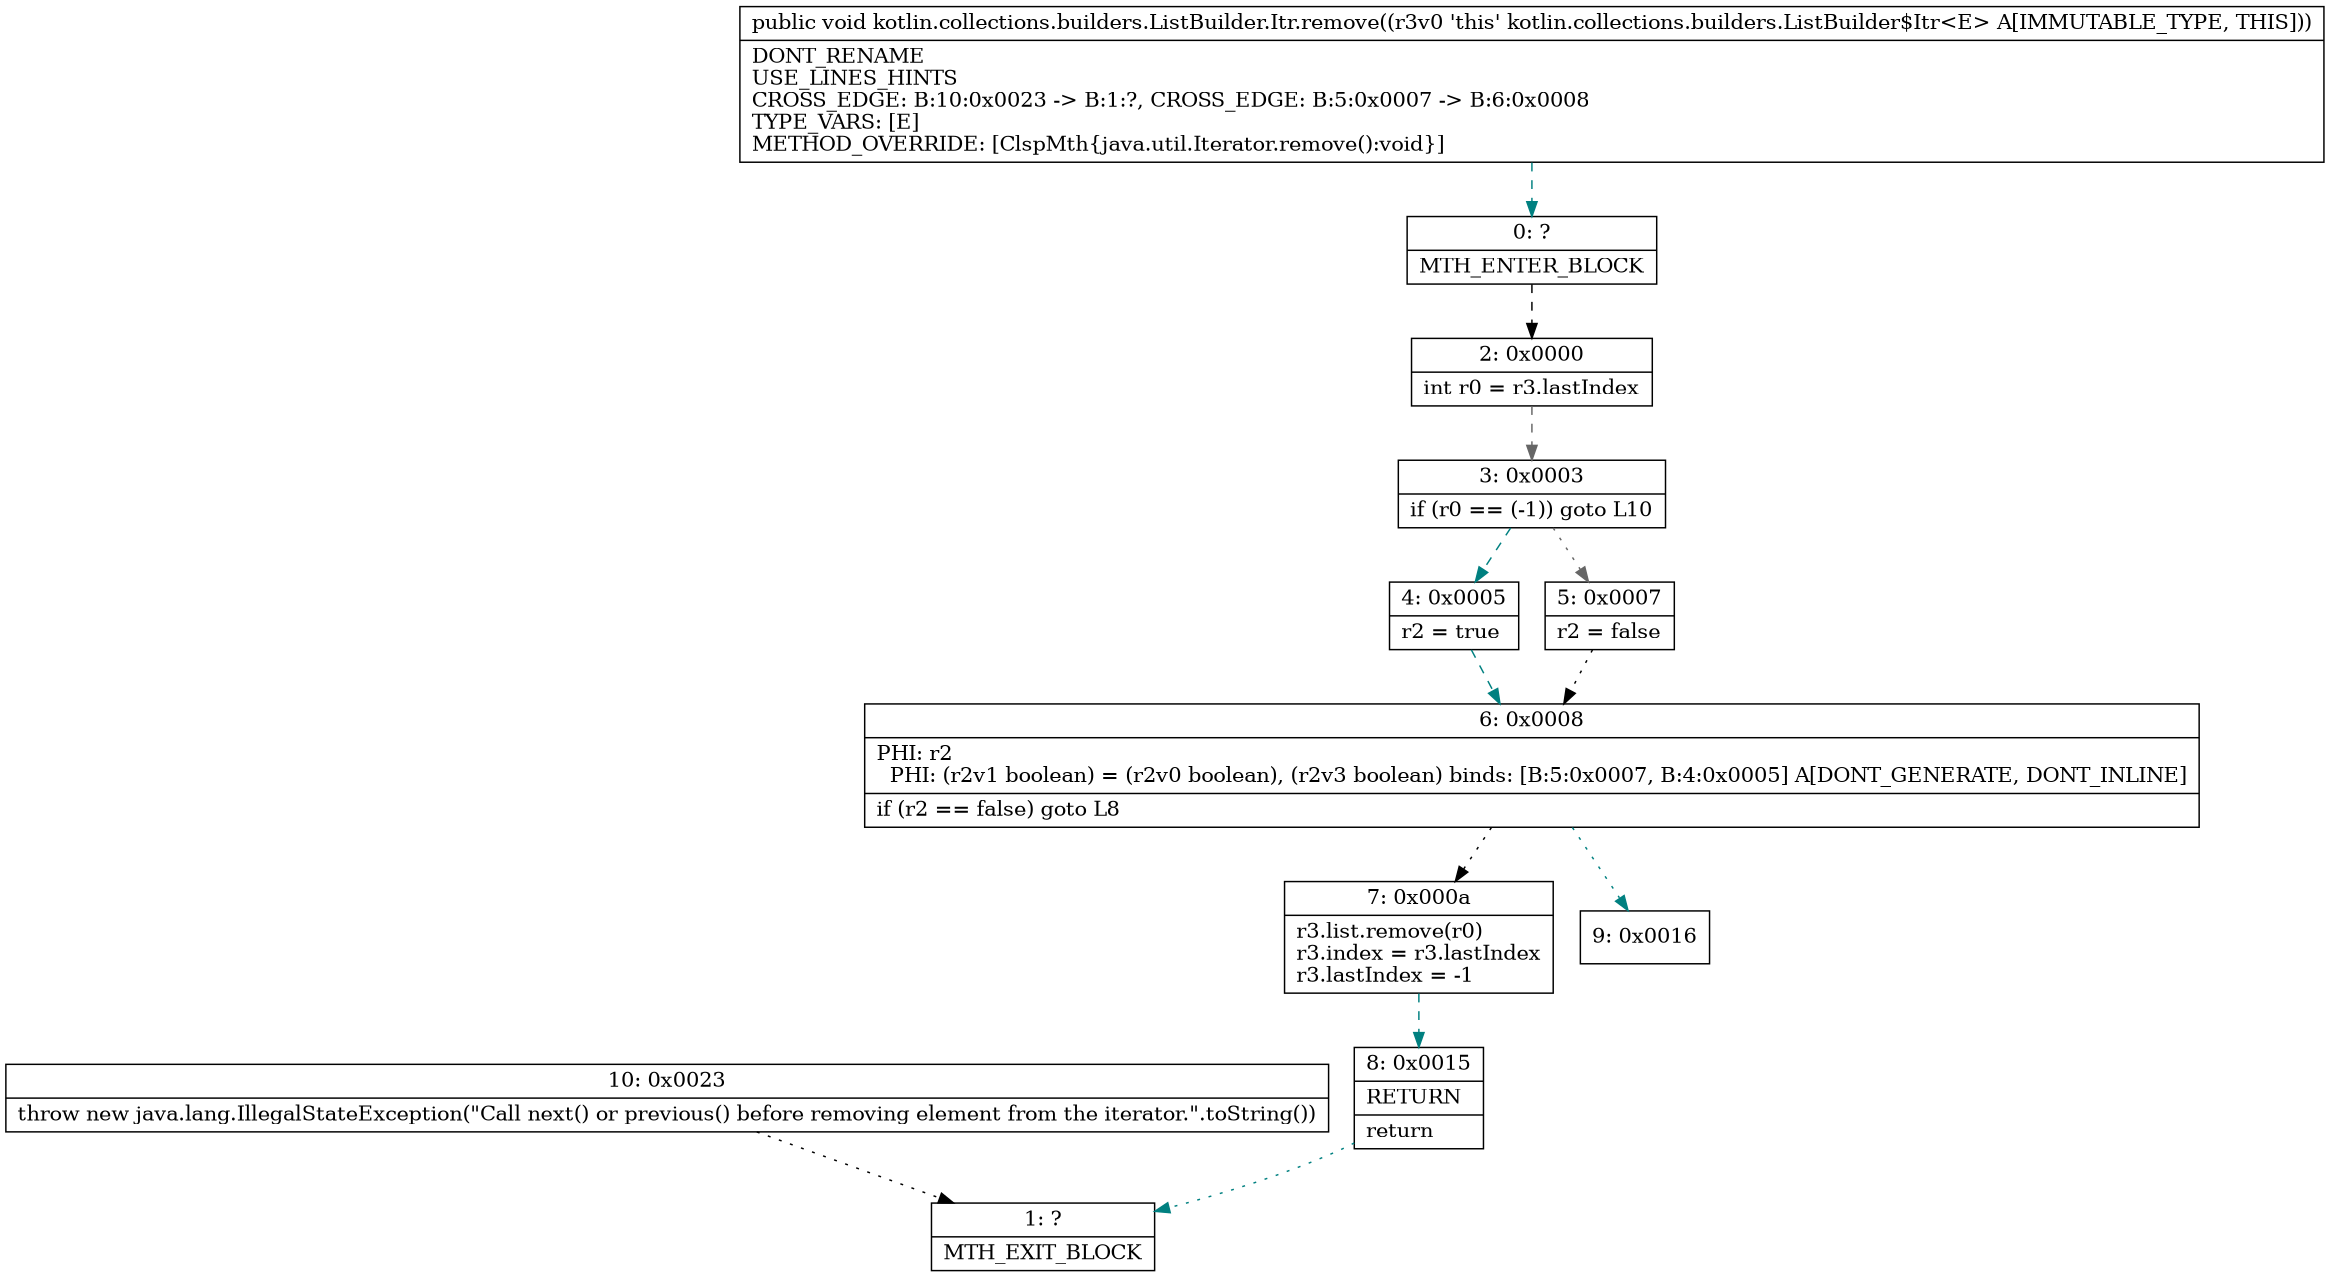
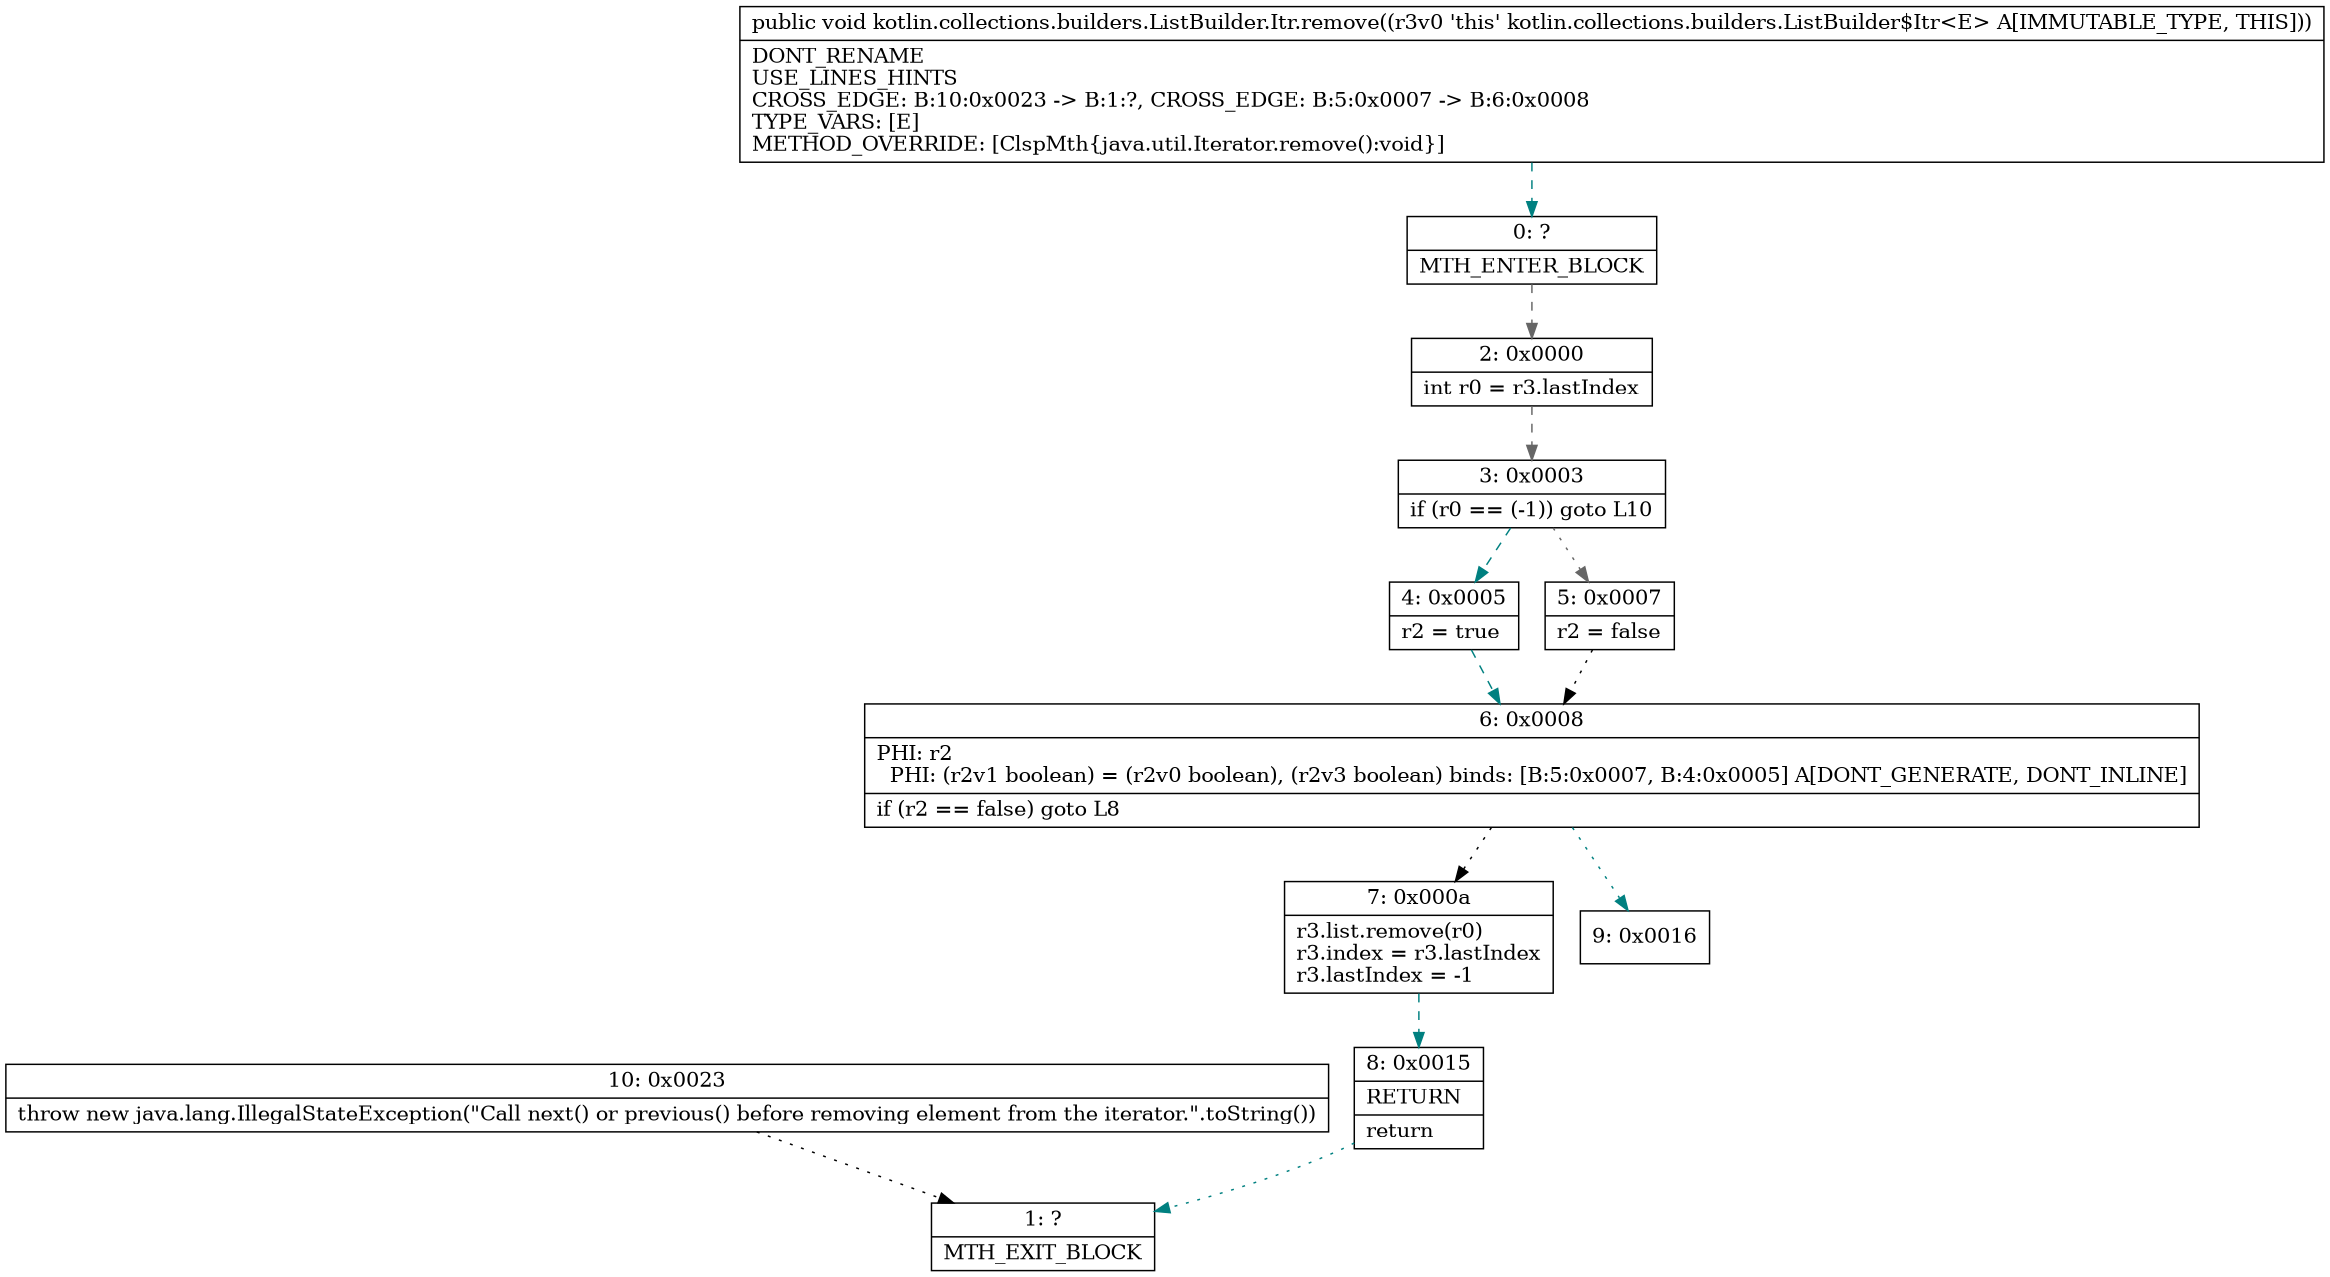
edge "0: ?" -> "2: 0x0000": color black -> gray40
